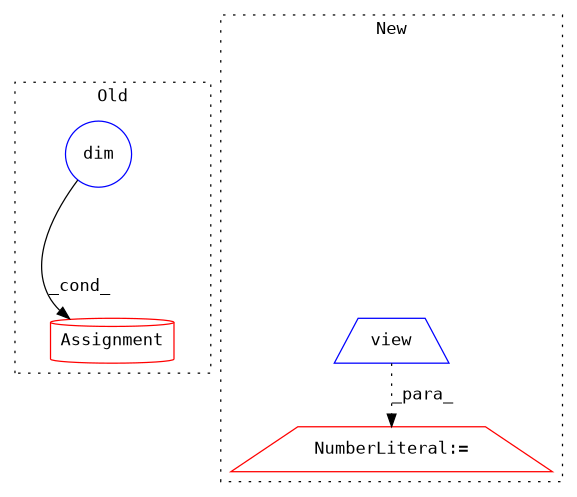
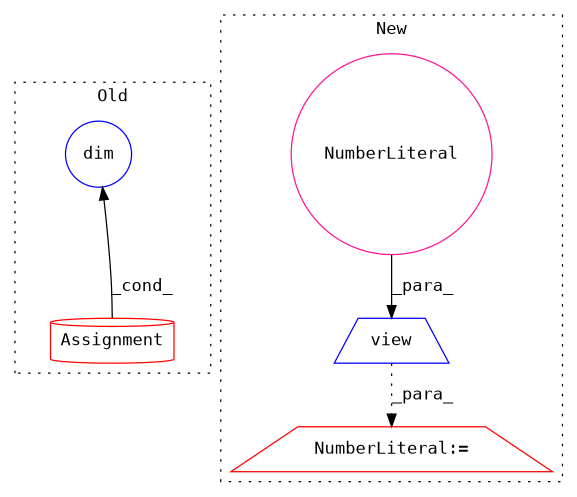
node "NumberLiteral": added
edge "dim" -> "Assignment": reversed
